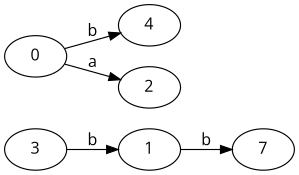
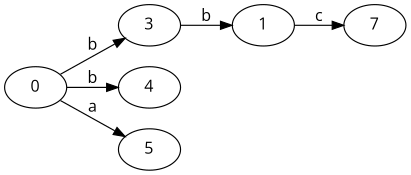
edge "0" -> "3": added, label "b"
node "2": label "2" -> "5"
edge "1" -> "7": label "b" -> "c"
